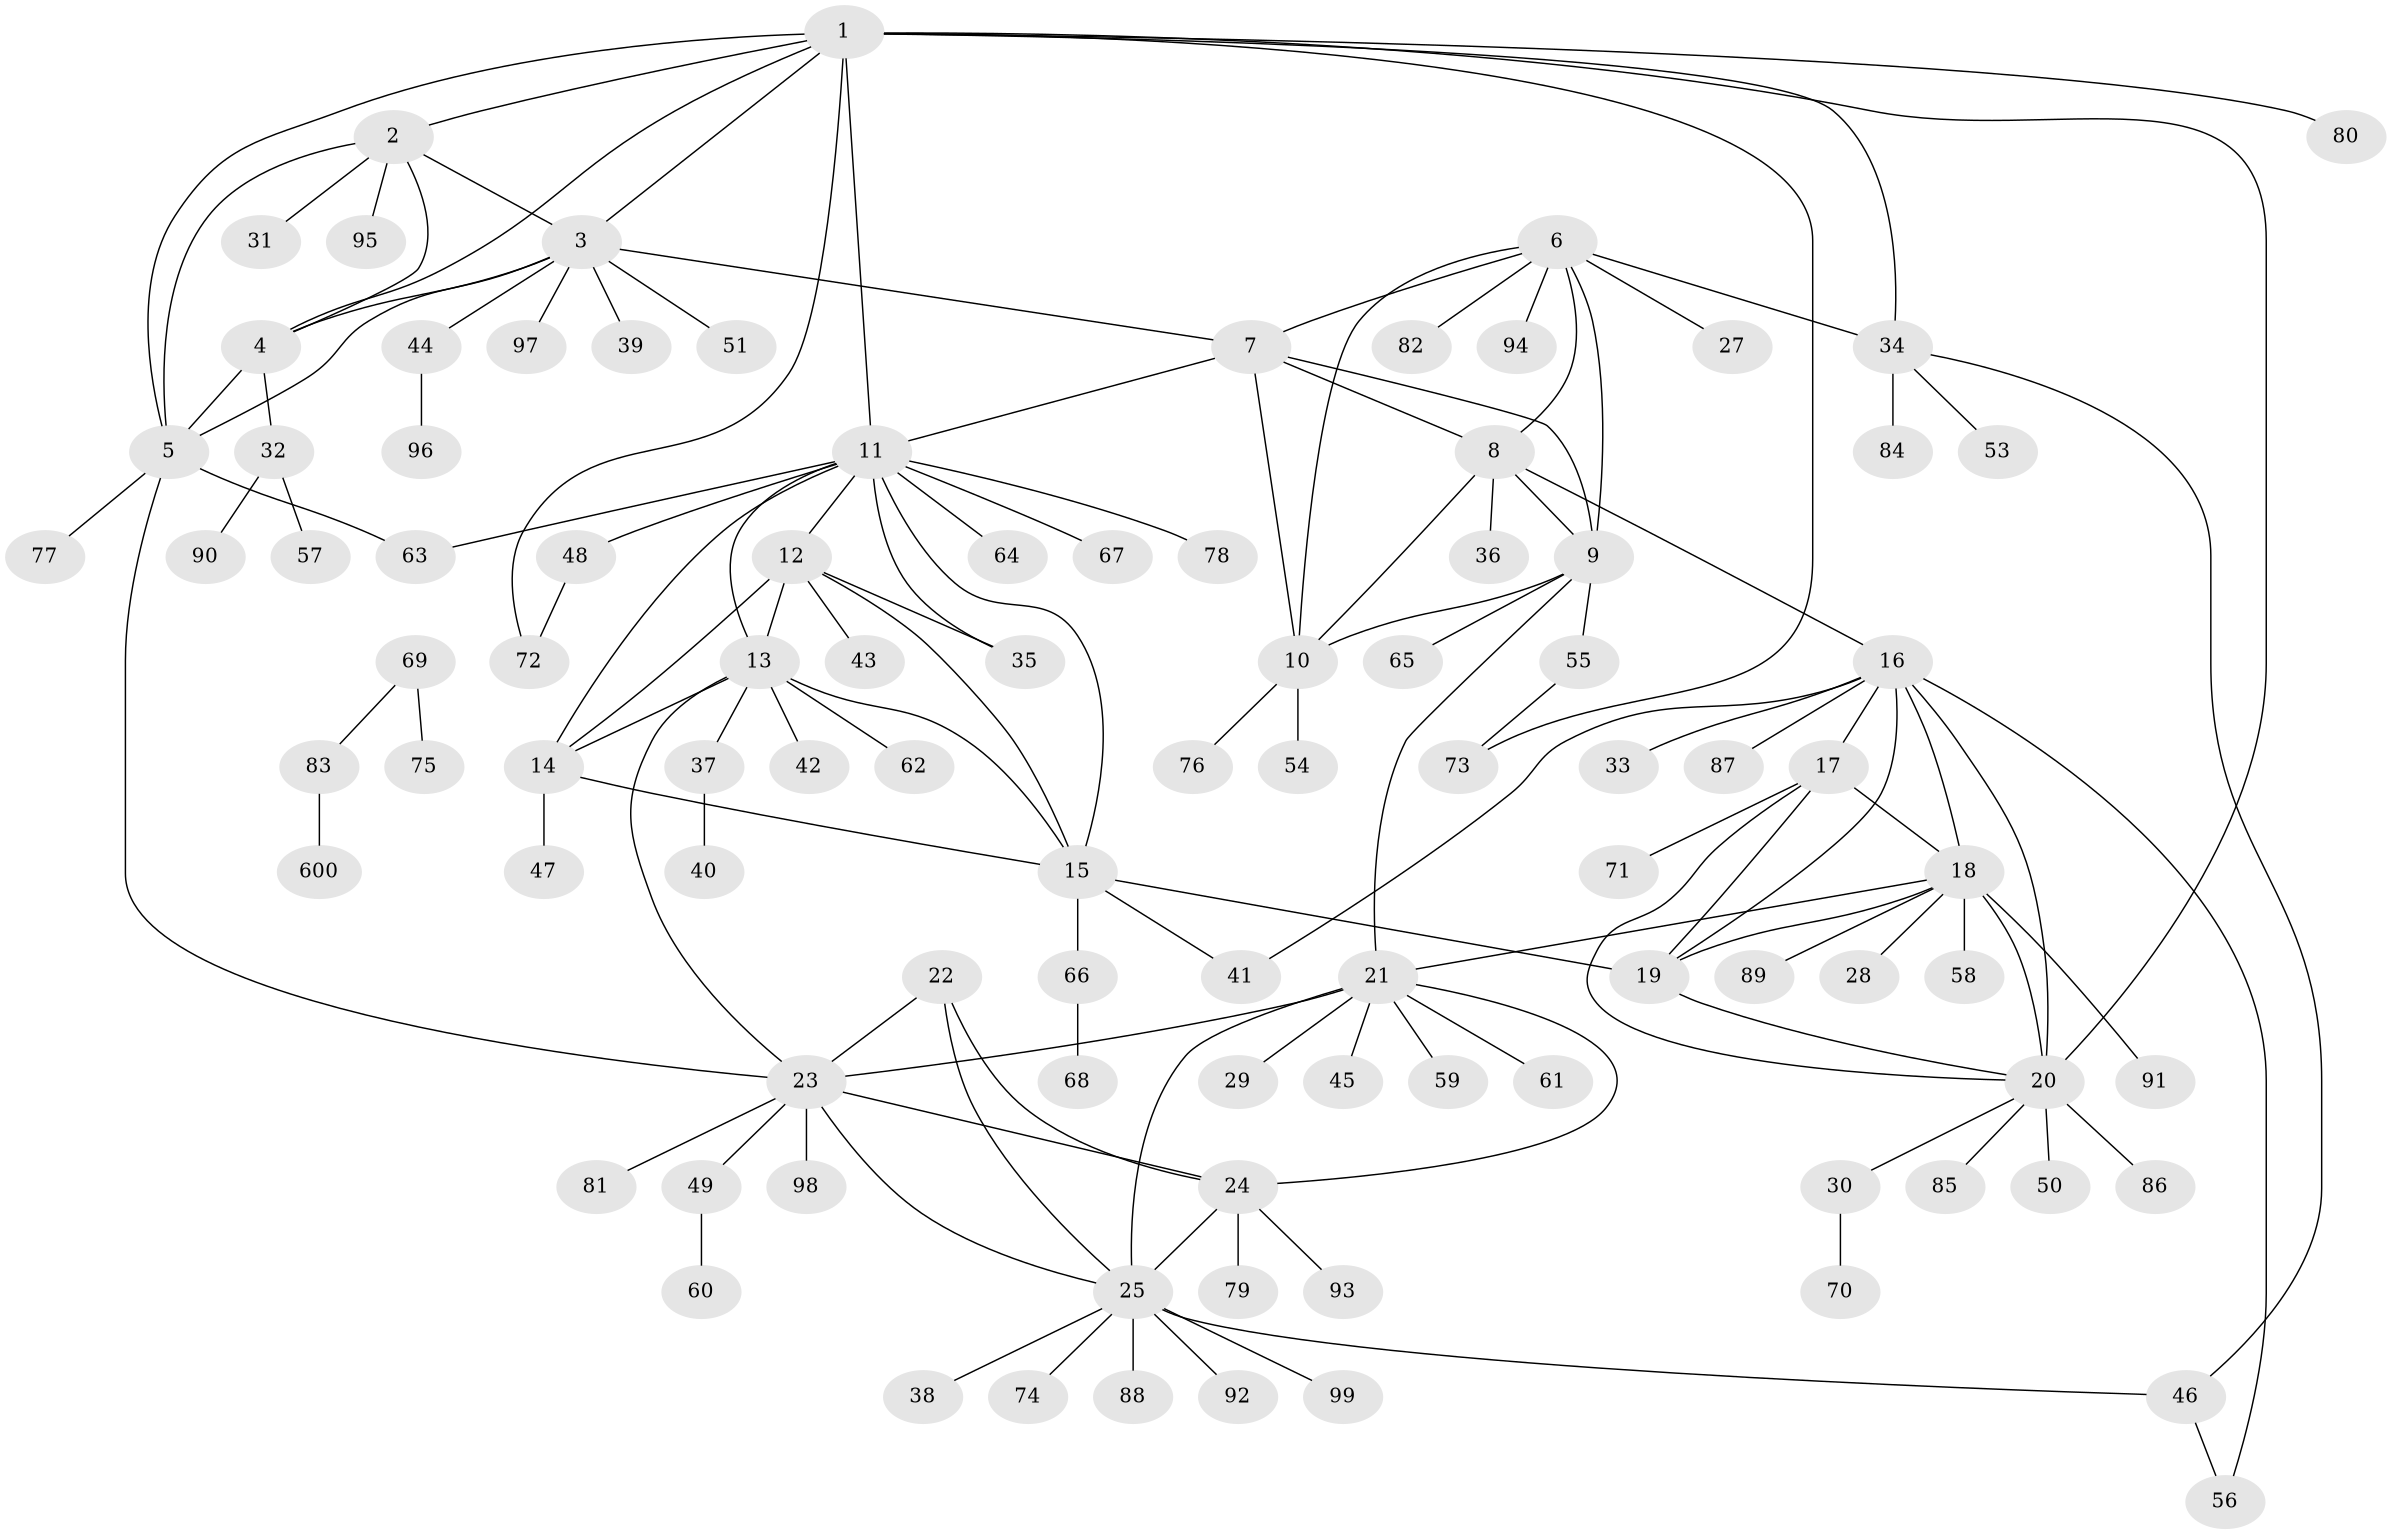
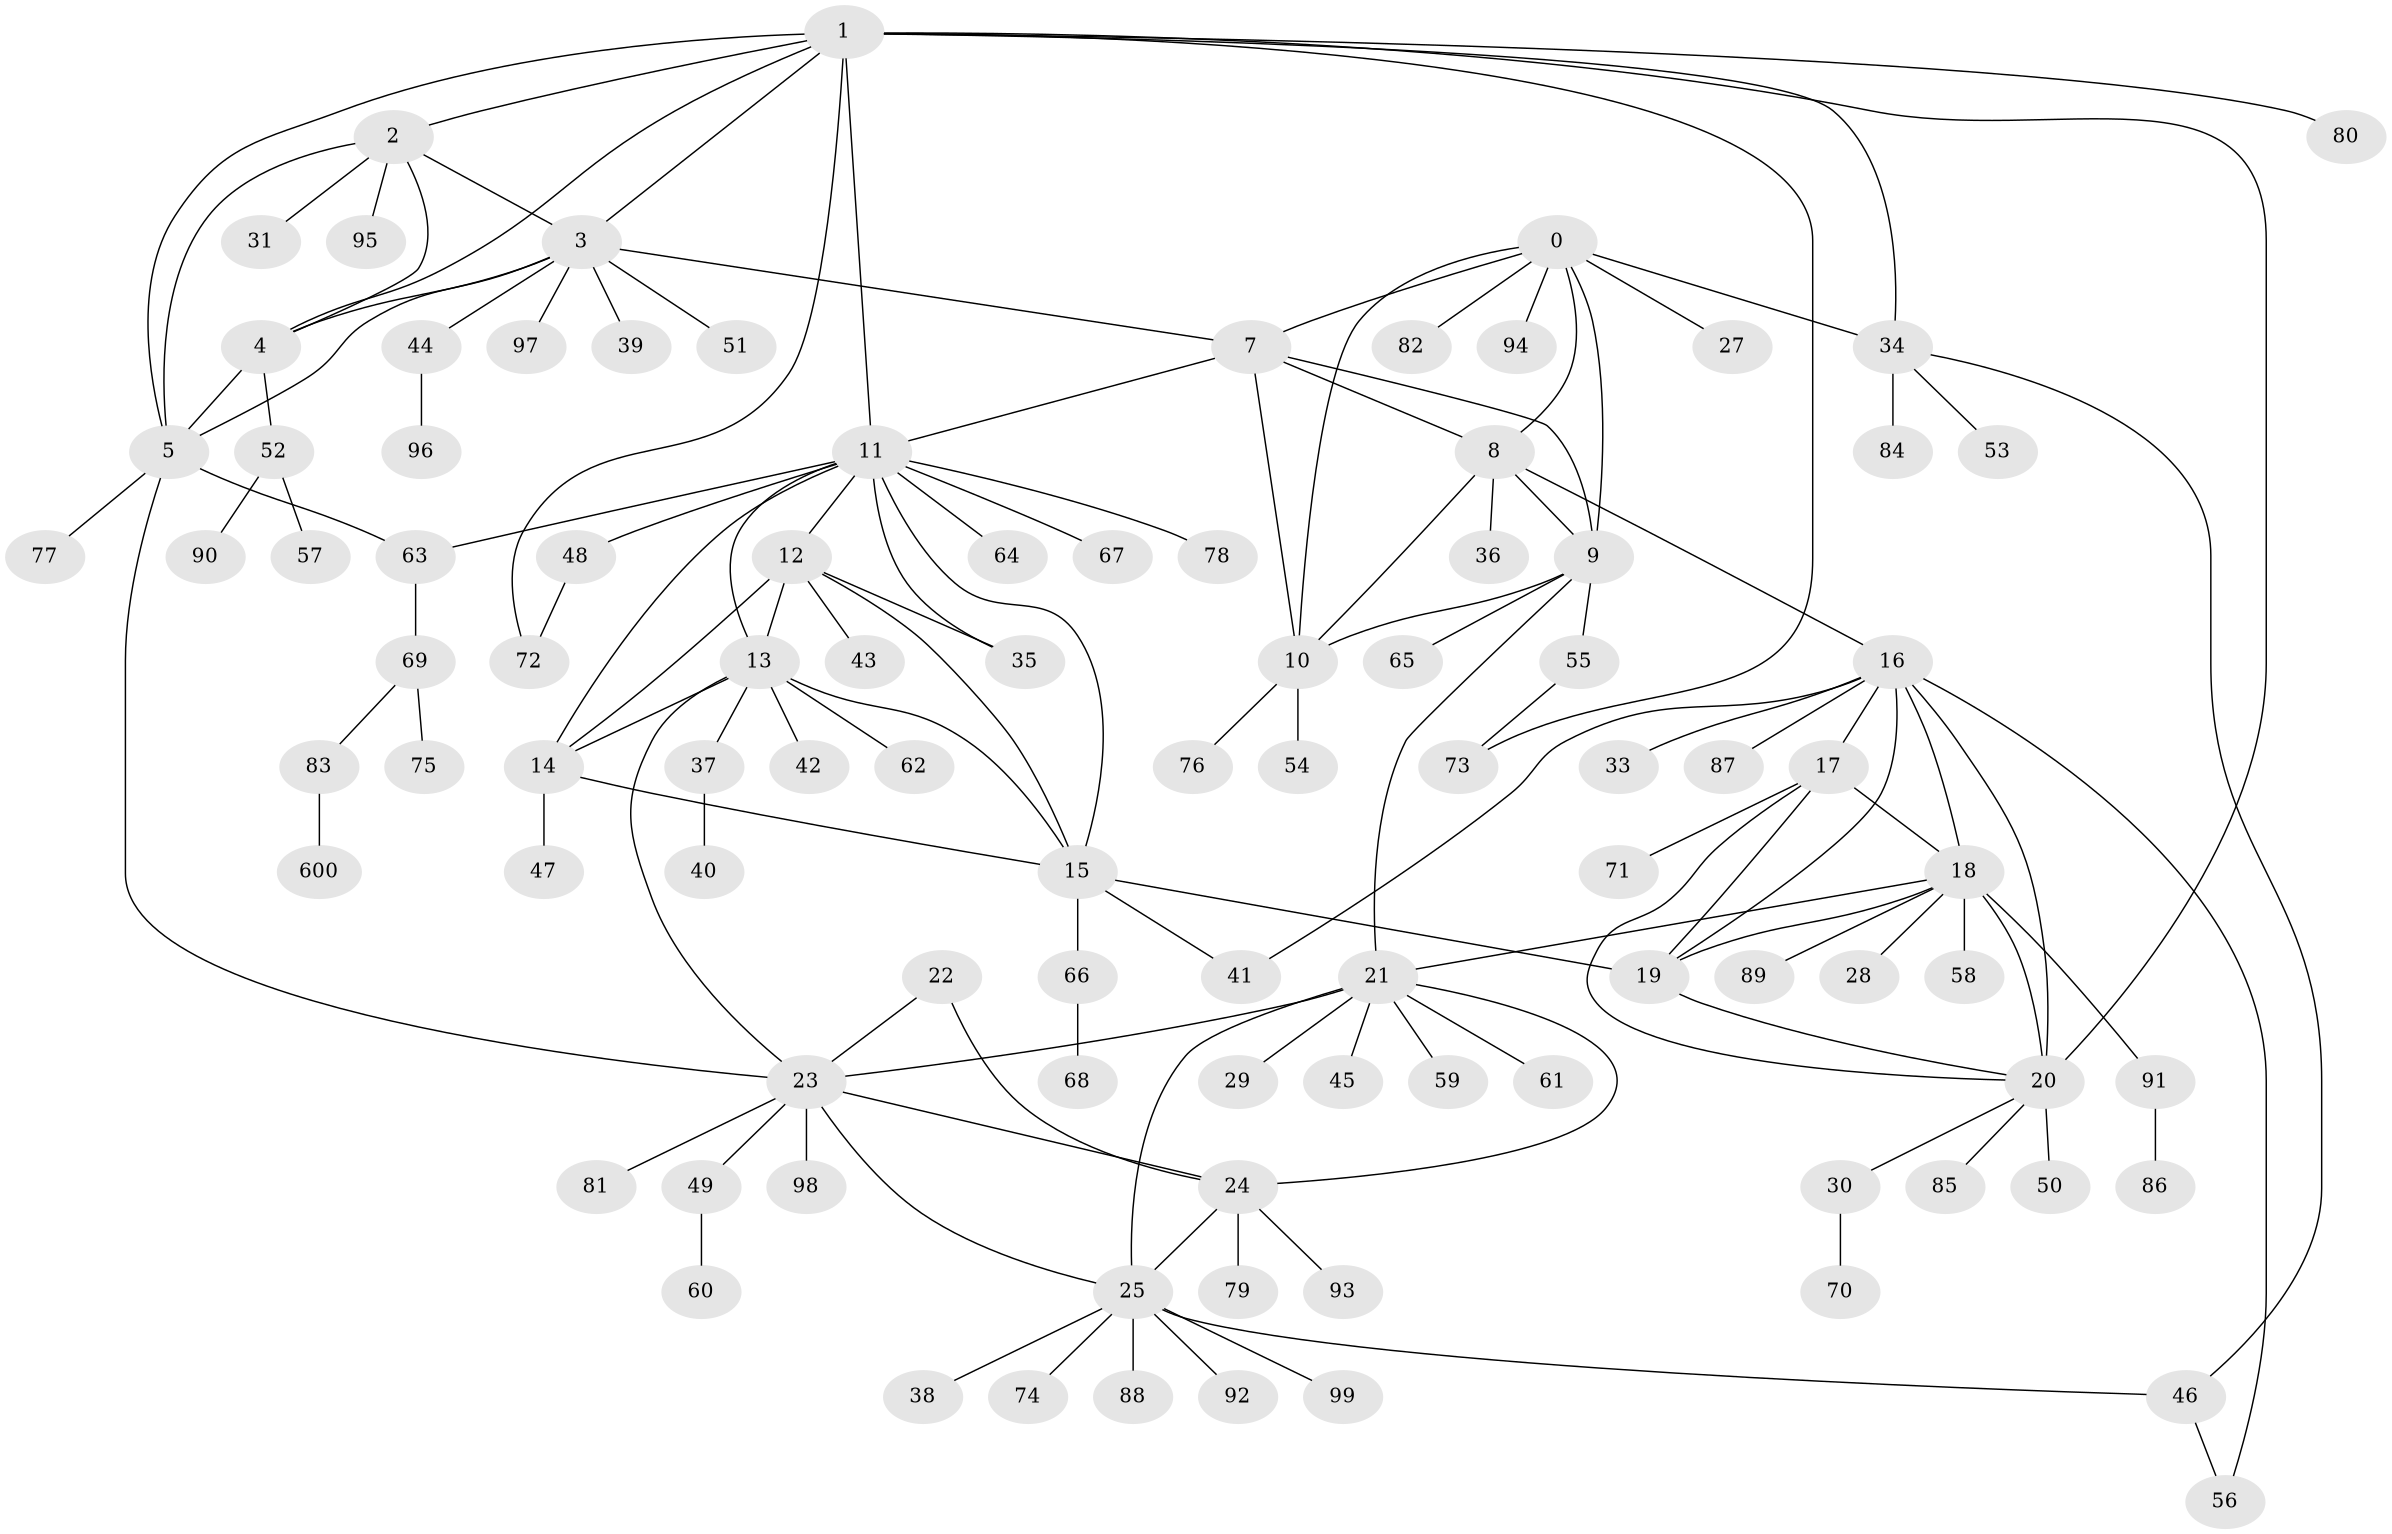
node "6": label "6" -> "0"
node "32": label "32" -> "52"
edge "63" -- "69": added
edge "20" -- "86": now "91" -- "86"
edge "22" -- "25": removed
